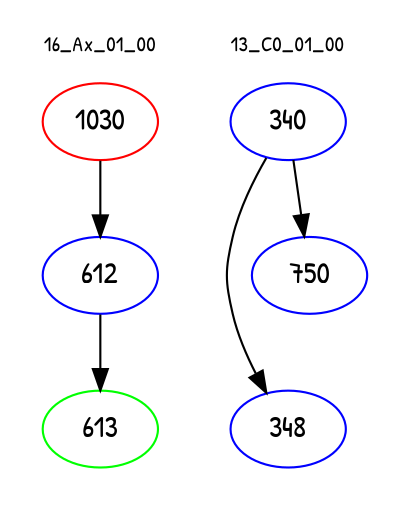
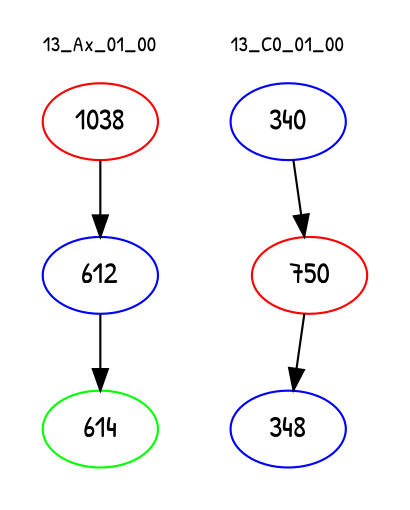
cluster "16_Ax_01_00": label "16_Ax_01_00" -> "13_Ax_01_00"
node "1030": label "1030" -> "1038"
edge "340" -> "348": now "750" -> "348"
node "750": color blue -> red
node "613": label "613" -> "614"
